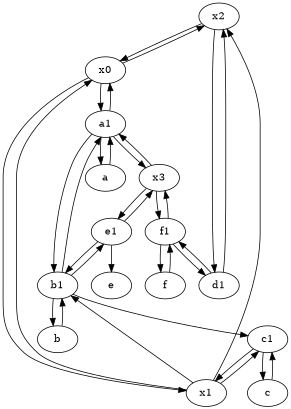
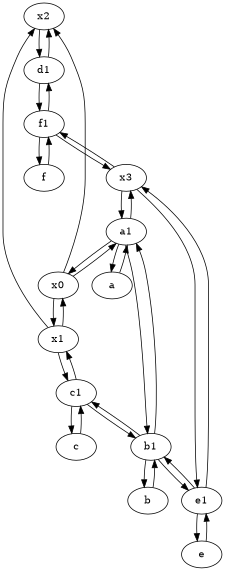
edge "x2" -> "x0": removed
edge "x1" -> "b1": now "c1" -> "b1"
edge "e" -> "e1": added
